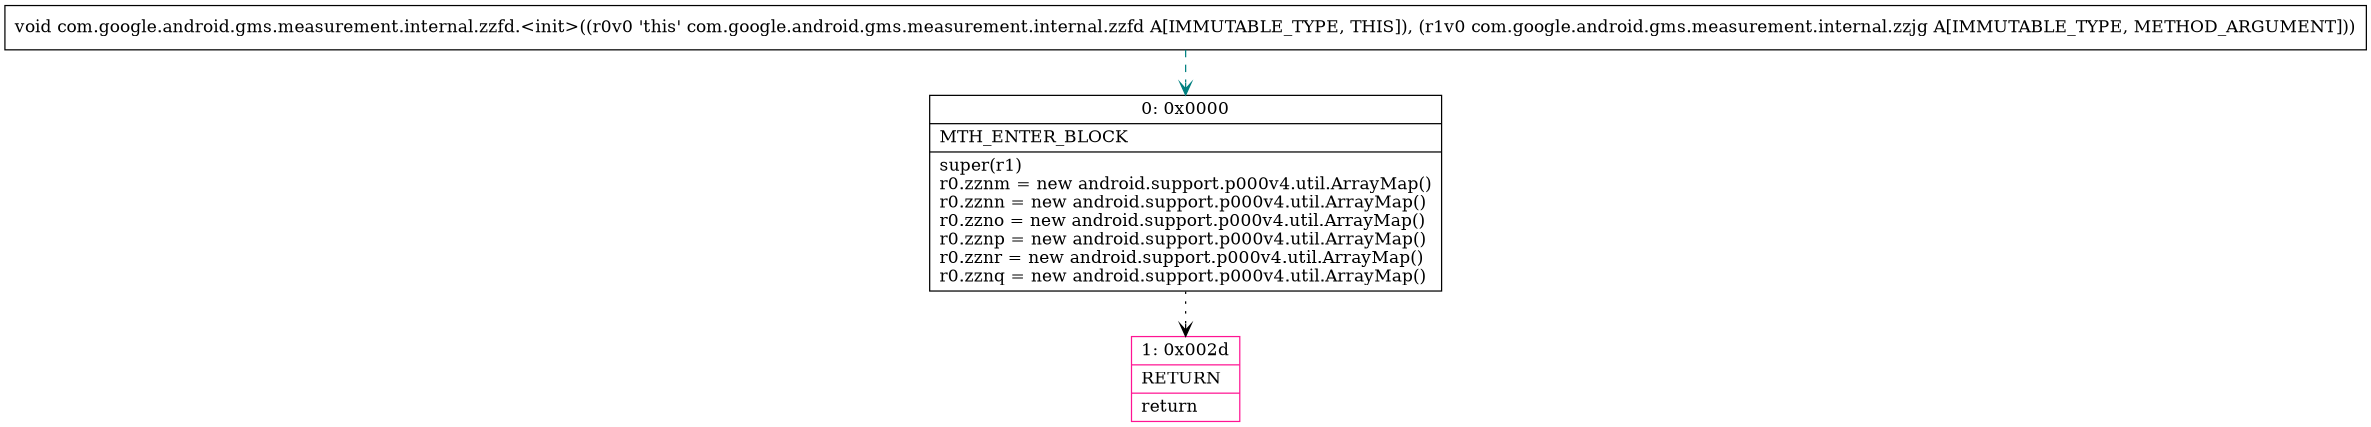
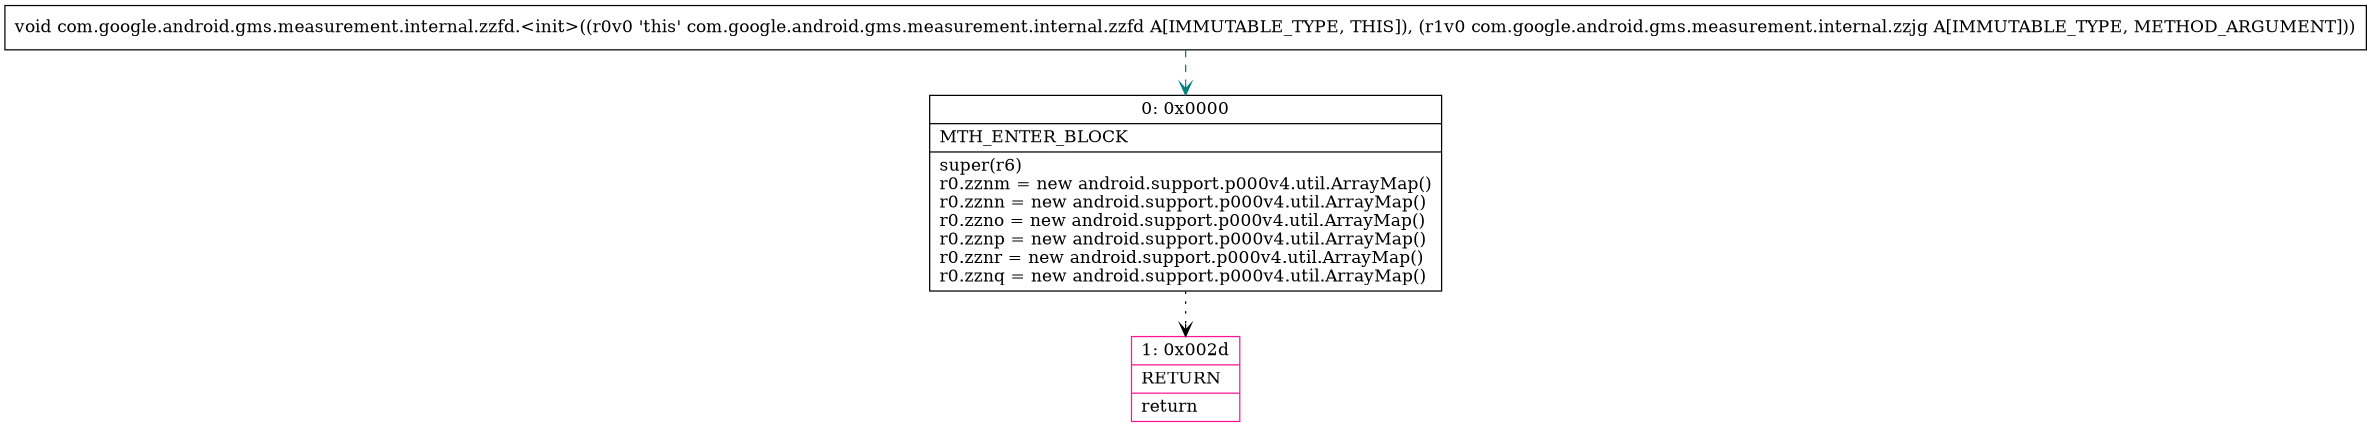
node "0: 0x0000": text "super(r1)" -> "super(r6)"
